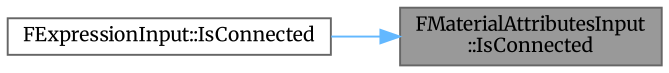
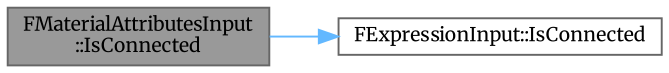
edge "FExpressionInput::IsConnected" -> "FMaterialAttributesInput ::IsConnected": reversed
